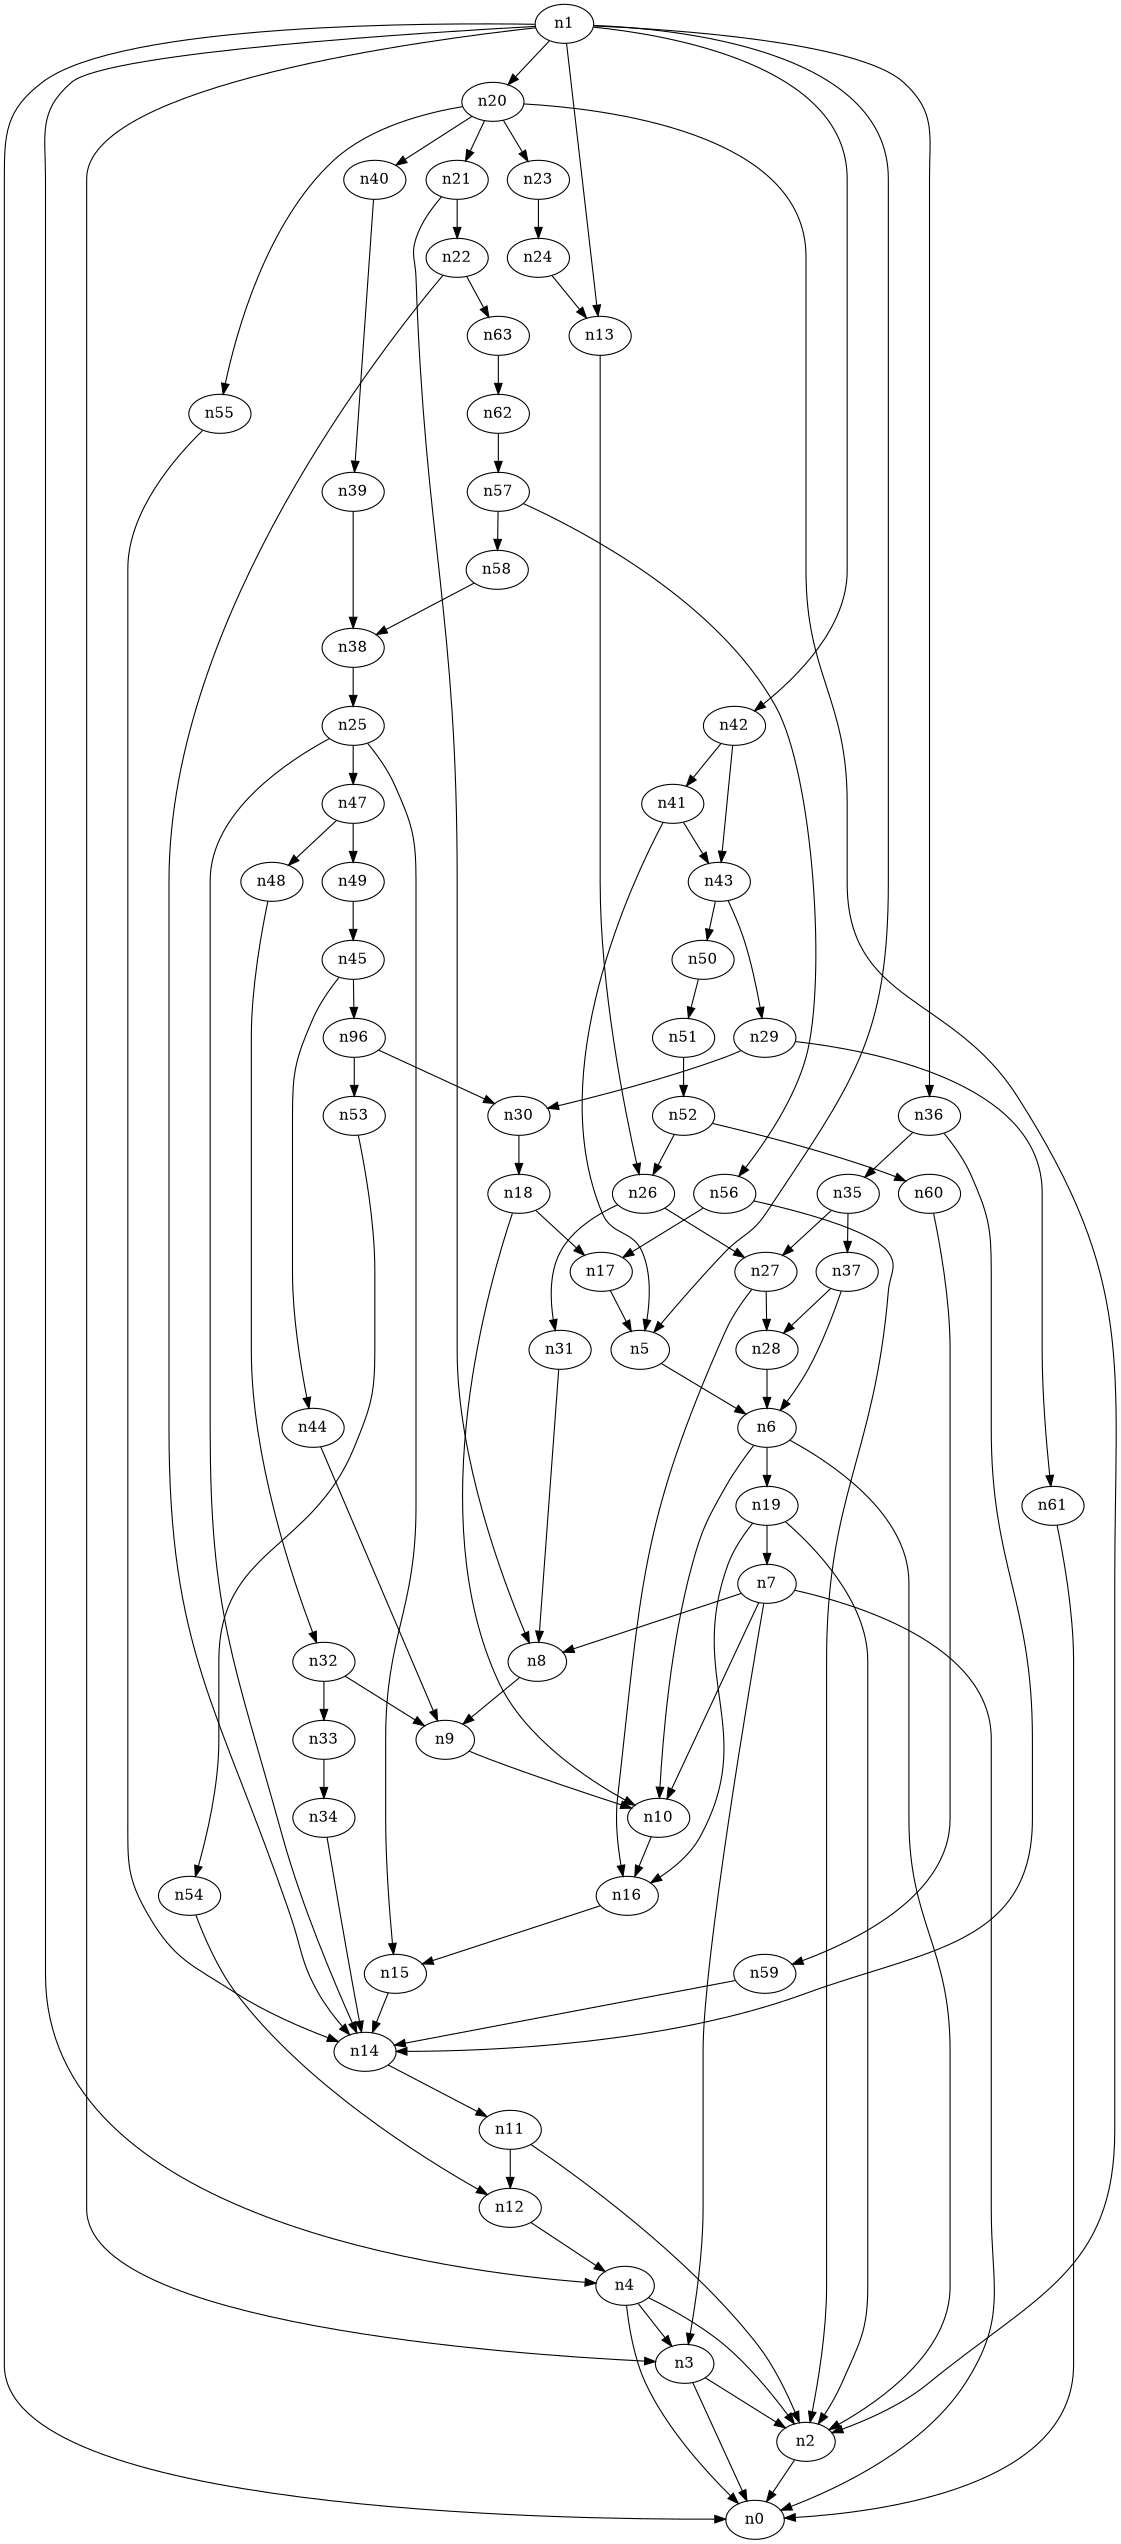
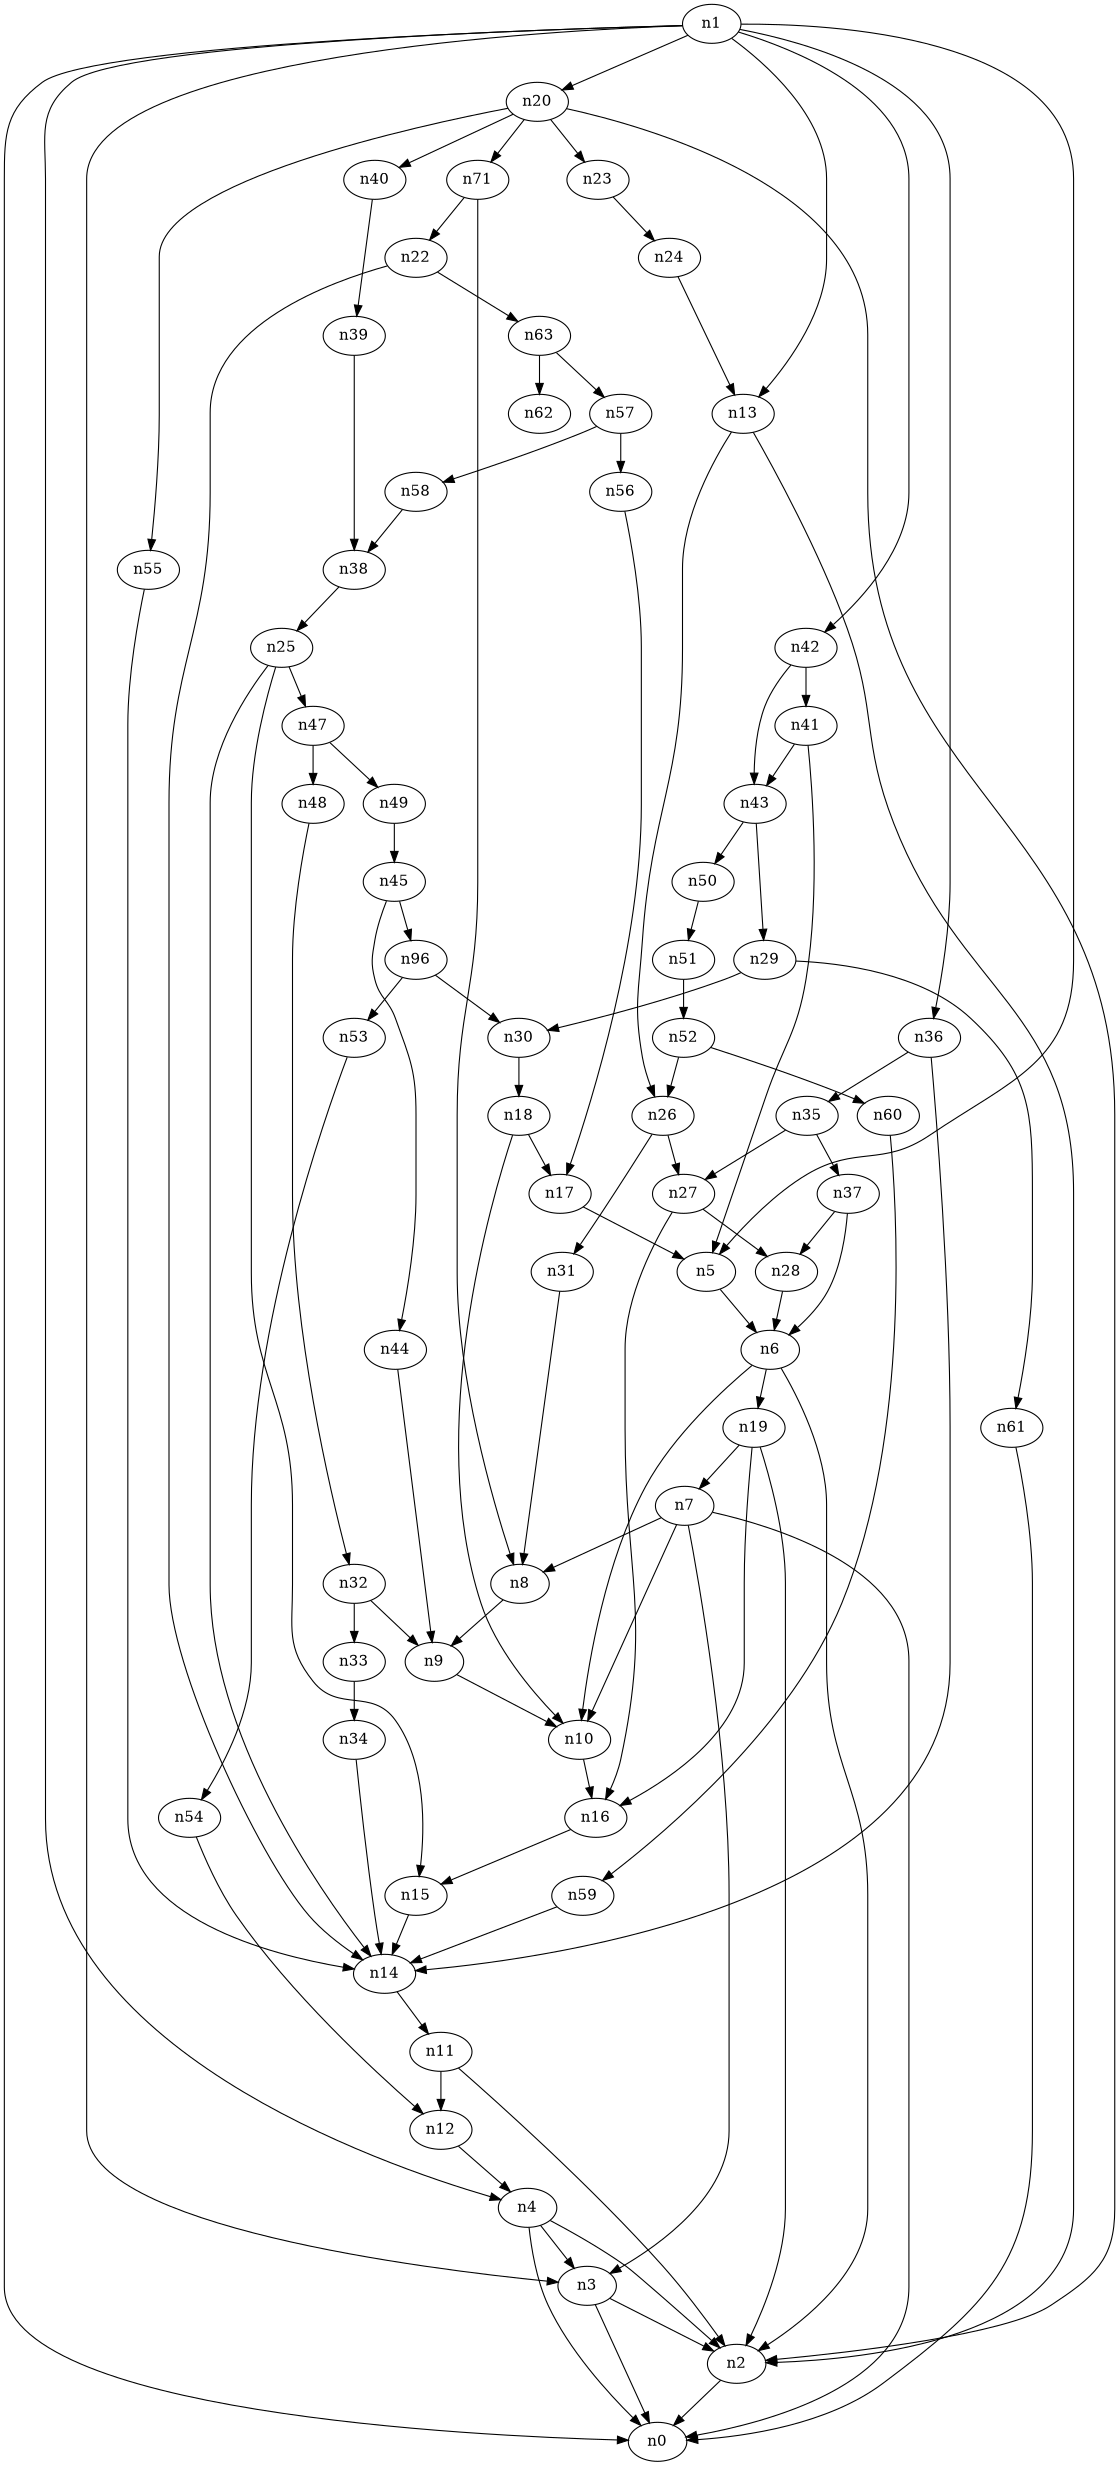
node "n21": label "n21" -> "n71"
edge "n62" -> "n57": now "n63" -> "n57"
edge "n56" -> "n2": now "n13" -> "n2"
